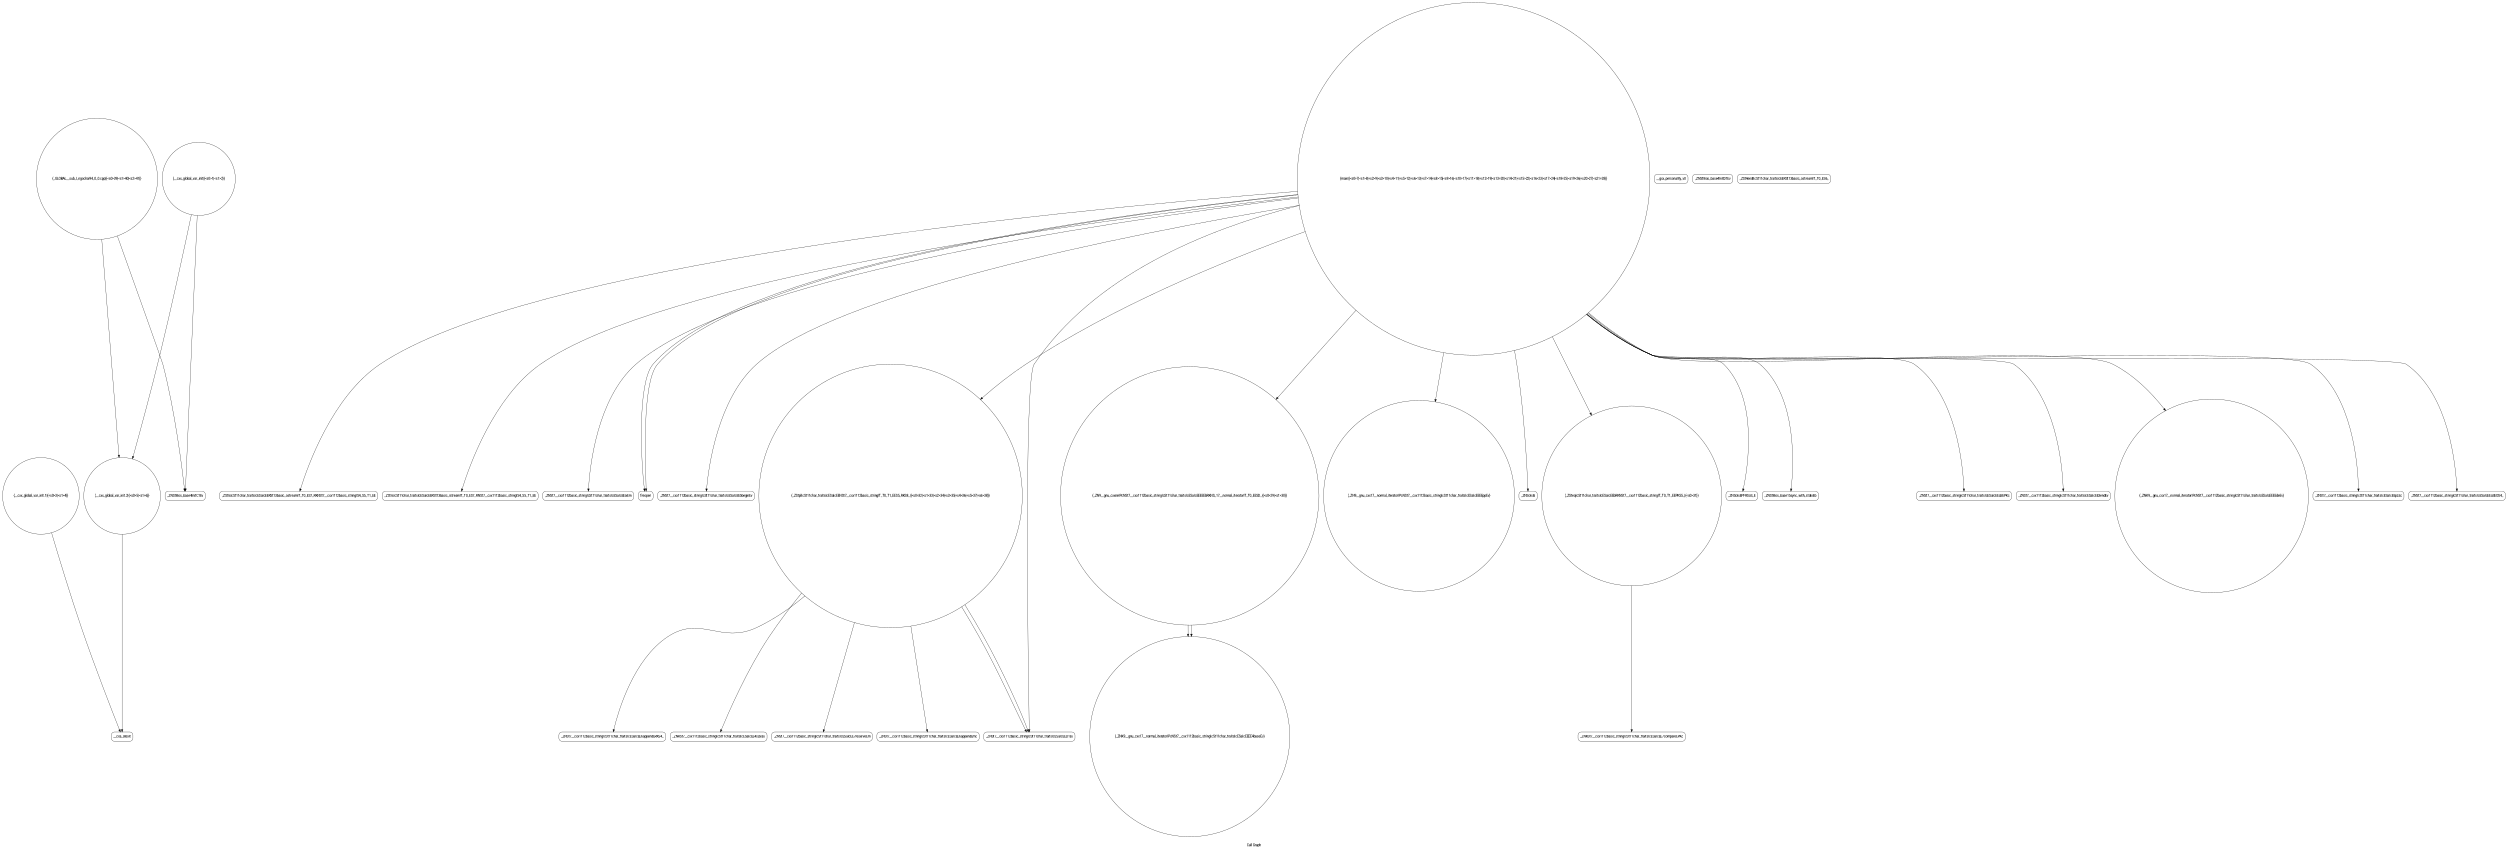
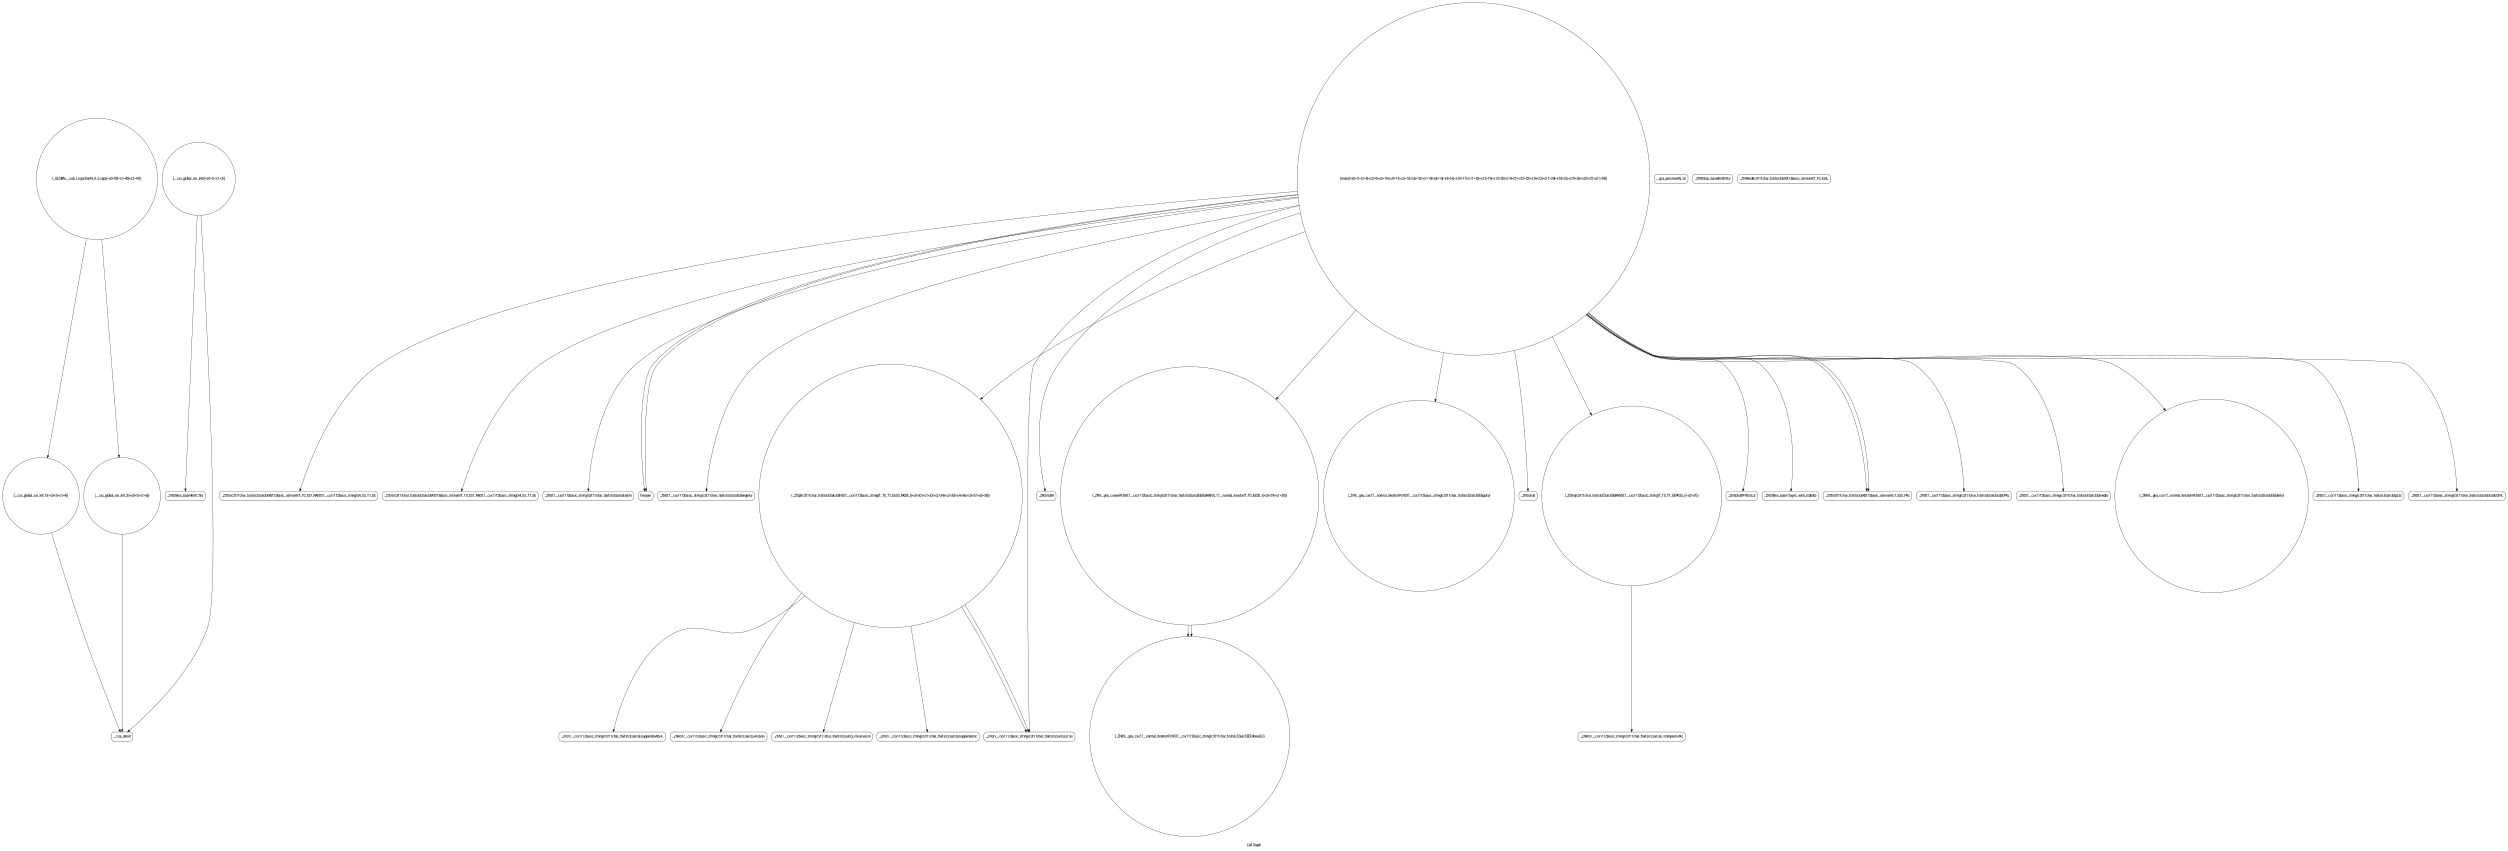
edge "{__cxx_global_var_init|{<s0>1|<s1>2}}" -> "{__cxx_global_var_init.2|{<s0>5|<s1>6}}": now "{__cxx_global_var_init|{<s0>1|<s1>2}}" -> "__cxa_atexit"
edge "{_GLOBAL__sub_I_ngochai94_0_0.cpp|{<s0>39|<s1>40|<s2>41}}" -> "_ZNSt8ios_base4InitC1Ev": now "{_GLOBAL__sub_I_ngochai94_0_0.cpp|{<s0>39|<s1>40|<s2>41}}" -> "{__cxx_global_var_init.1|{<s0>3|<s1>4}}"
node "_ZNSirsERi": added
node "_ZStlsISt11char_traitsIcEERSt13basic_ostreamIcT_ES5_PKc": added
